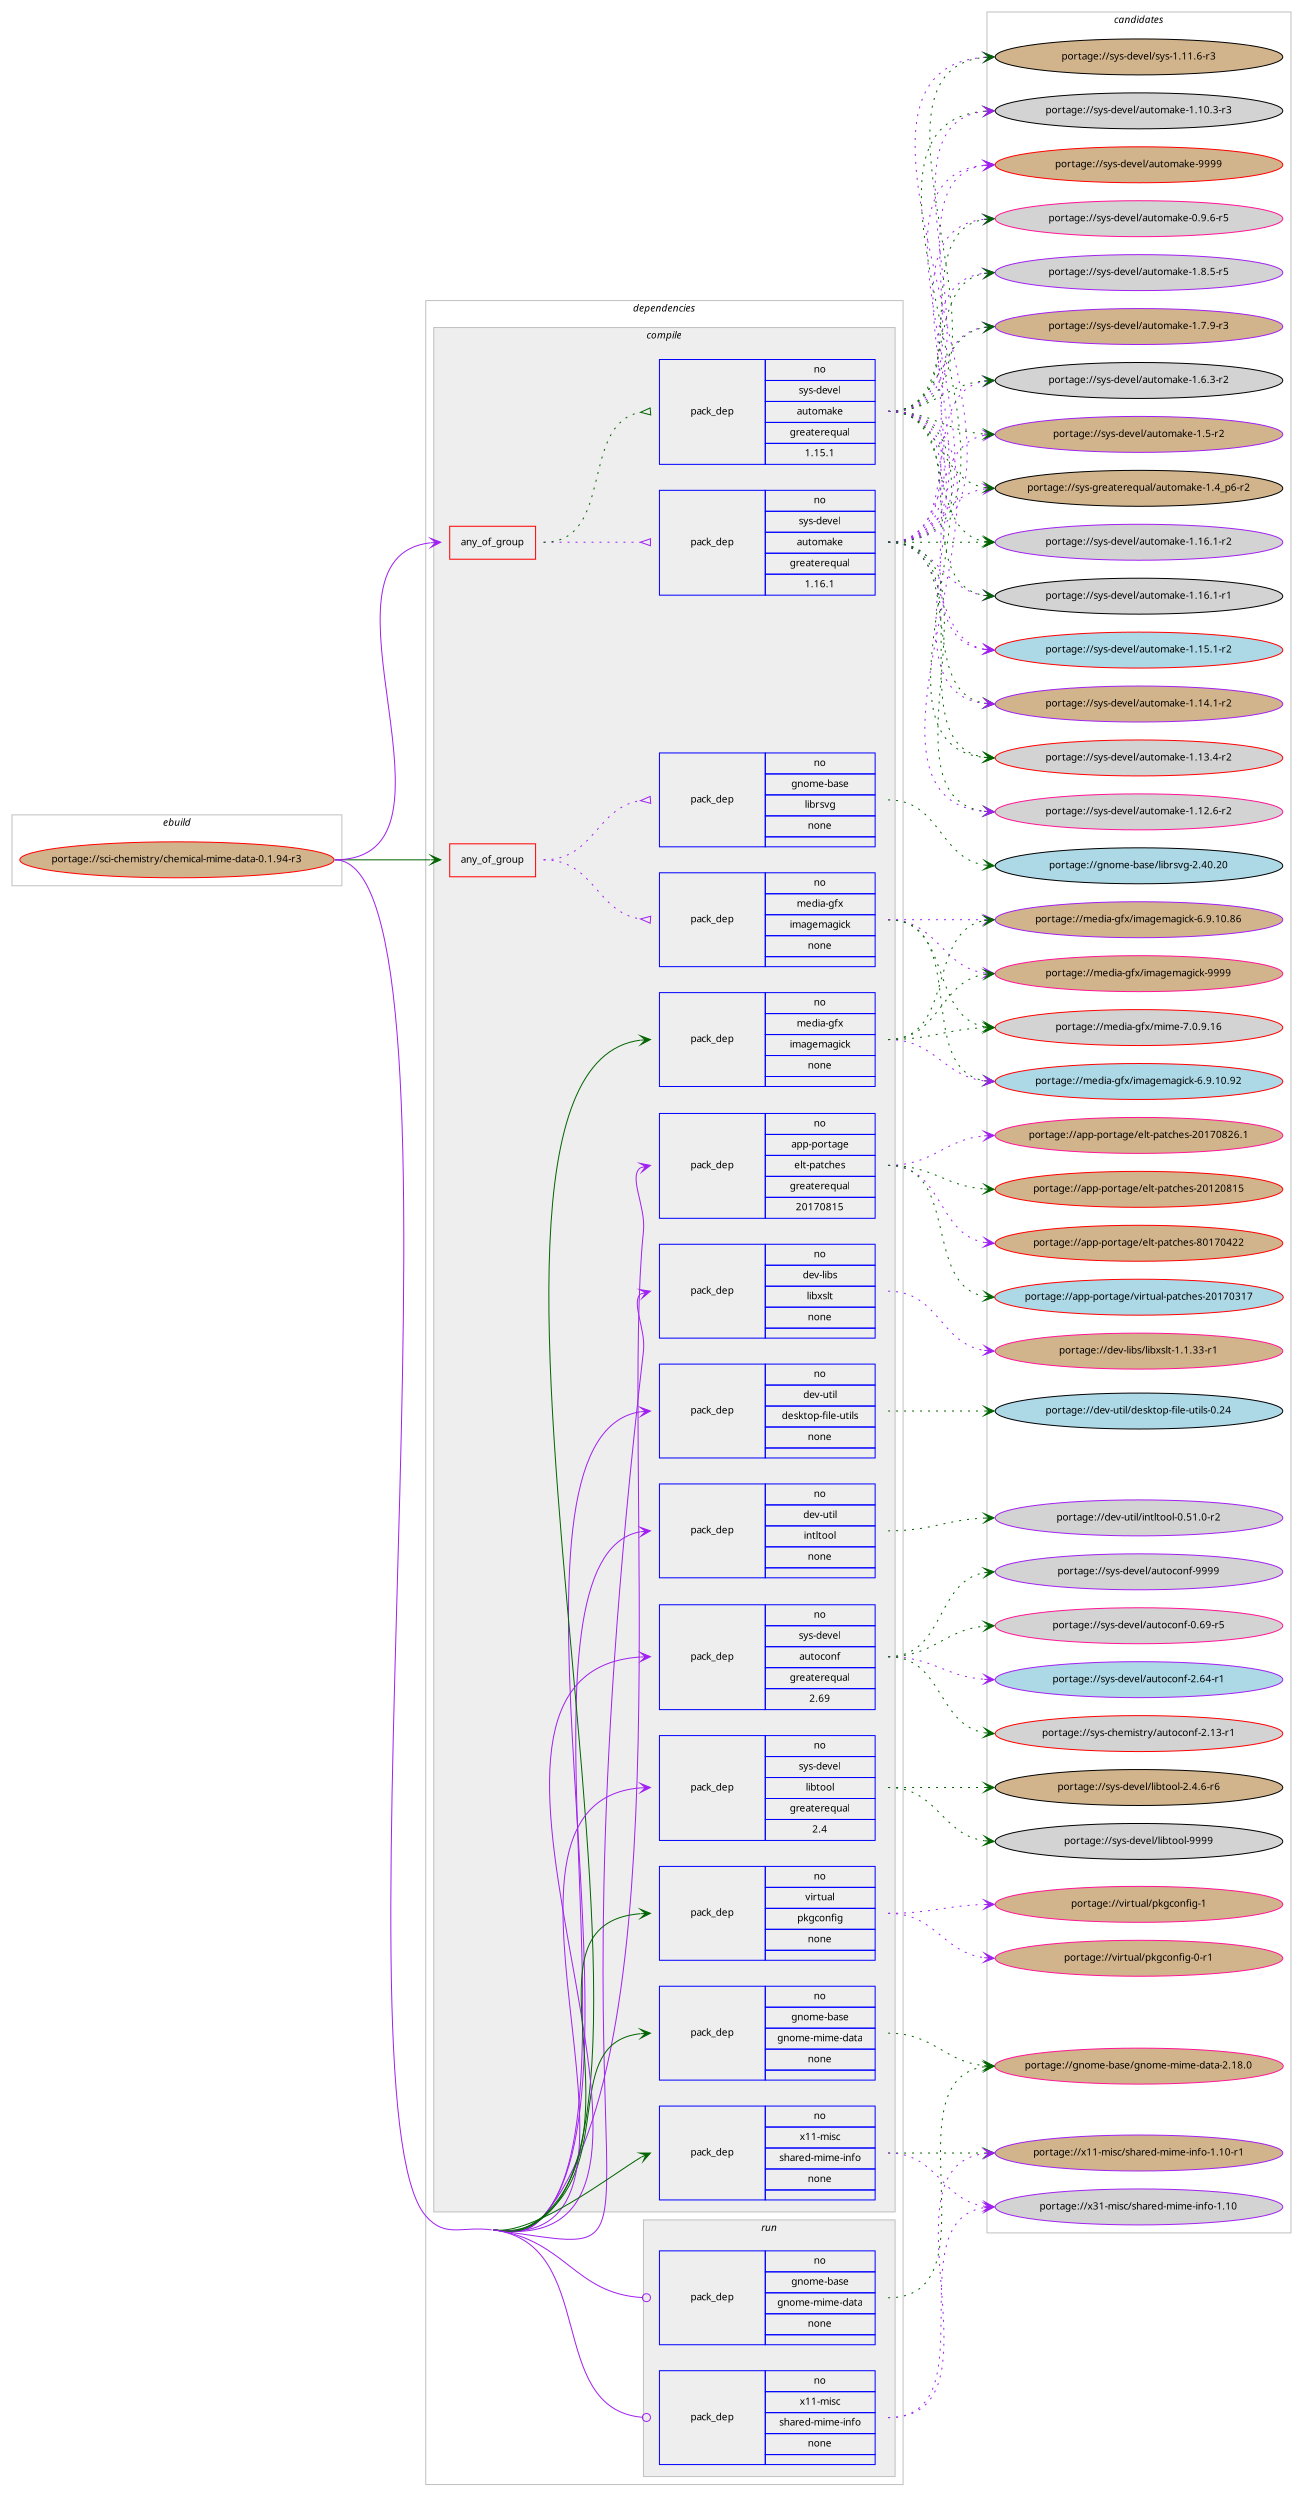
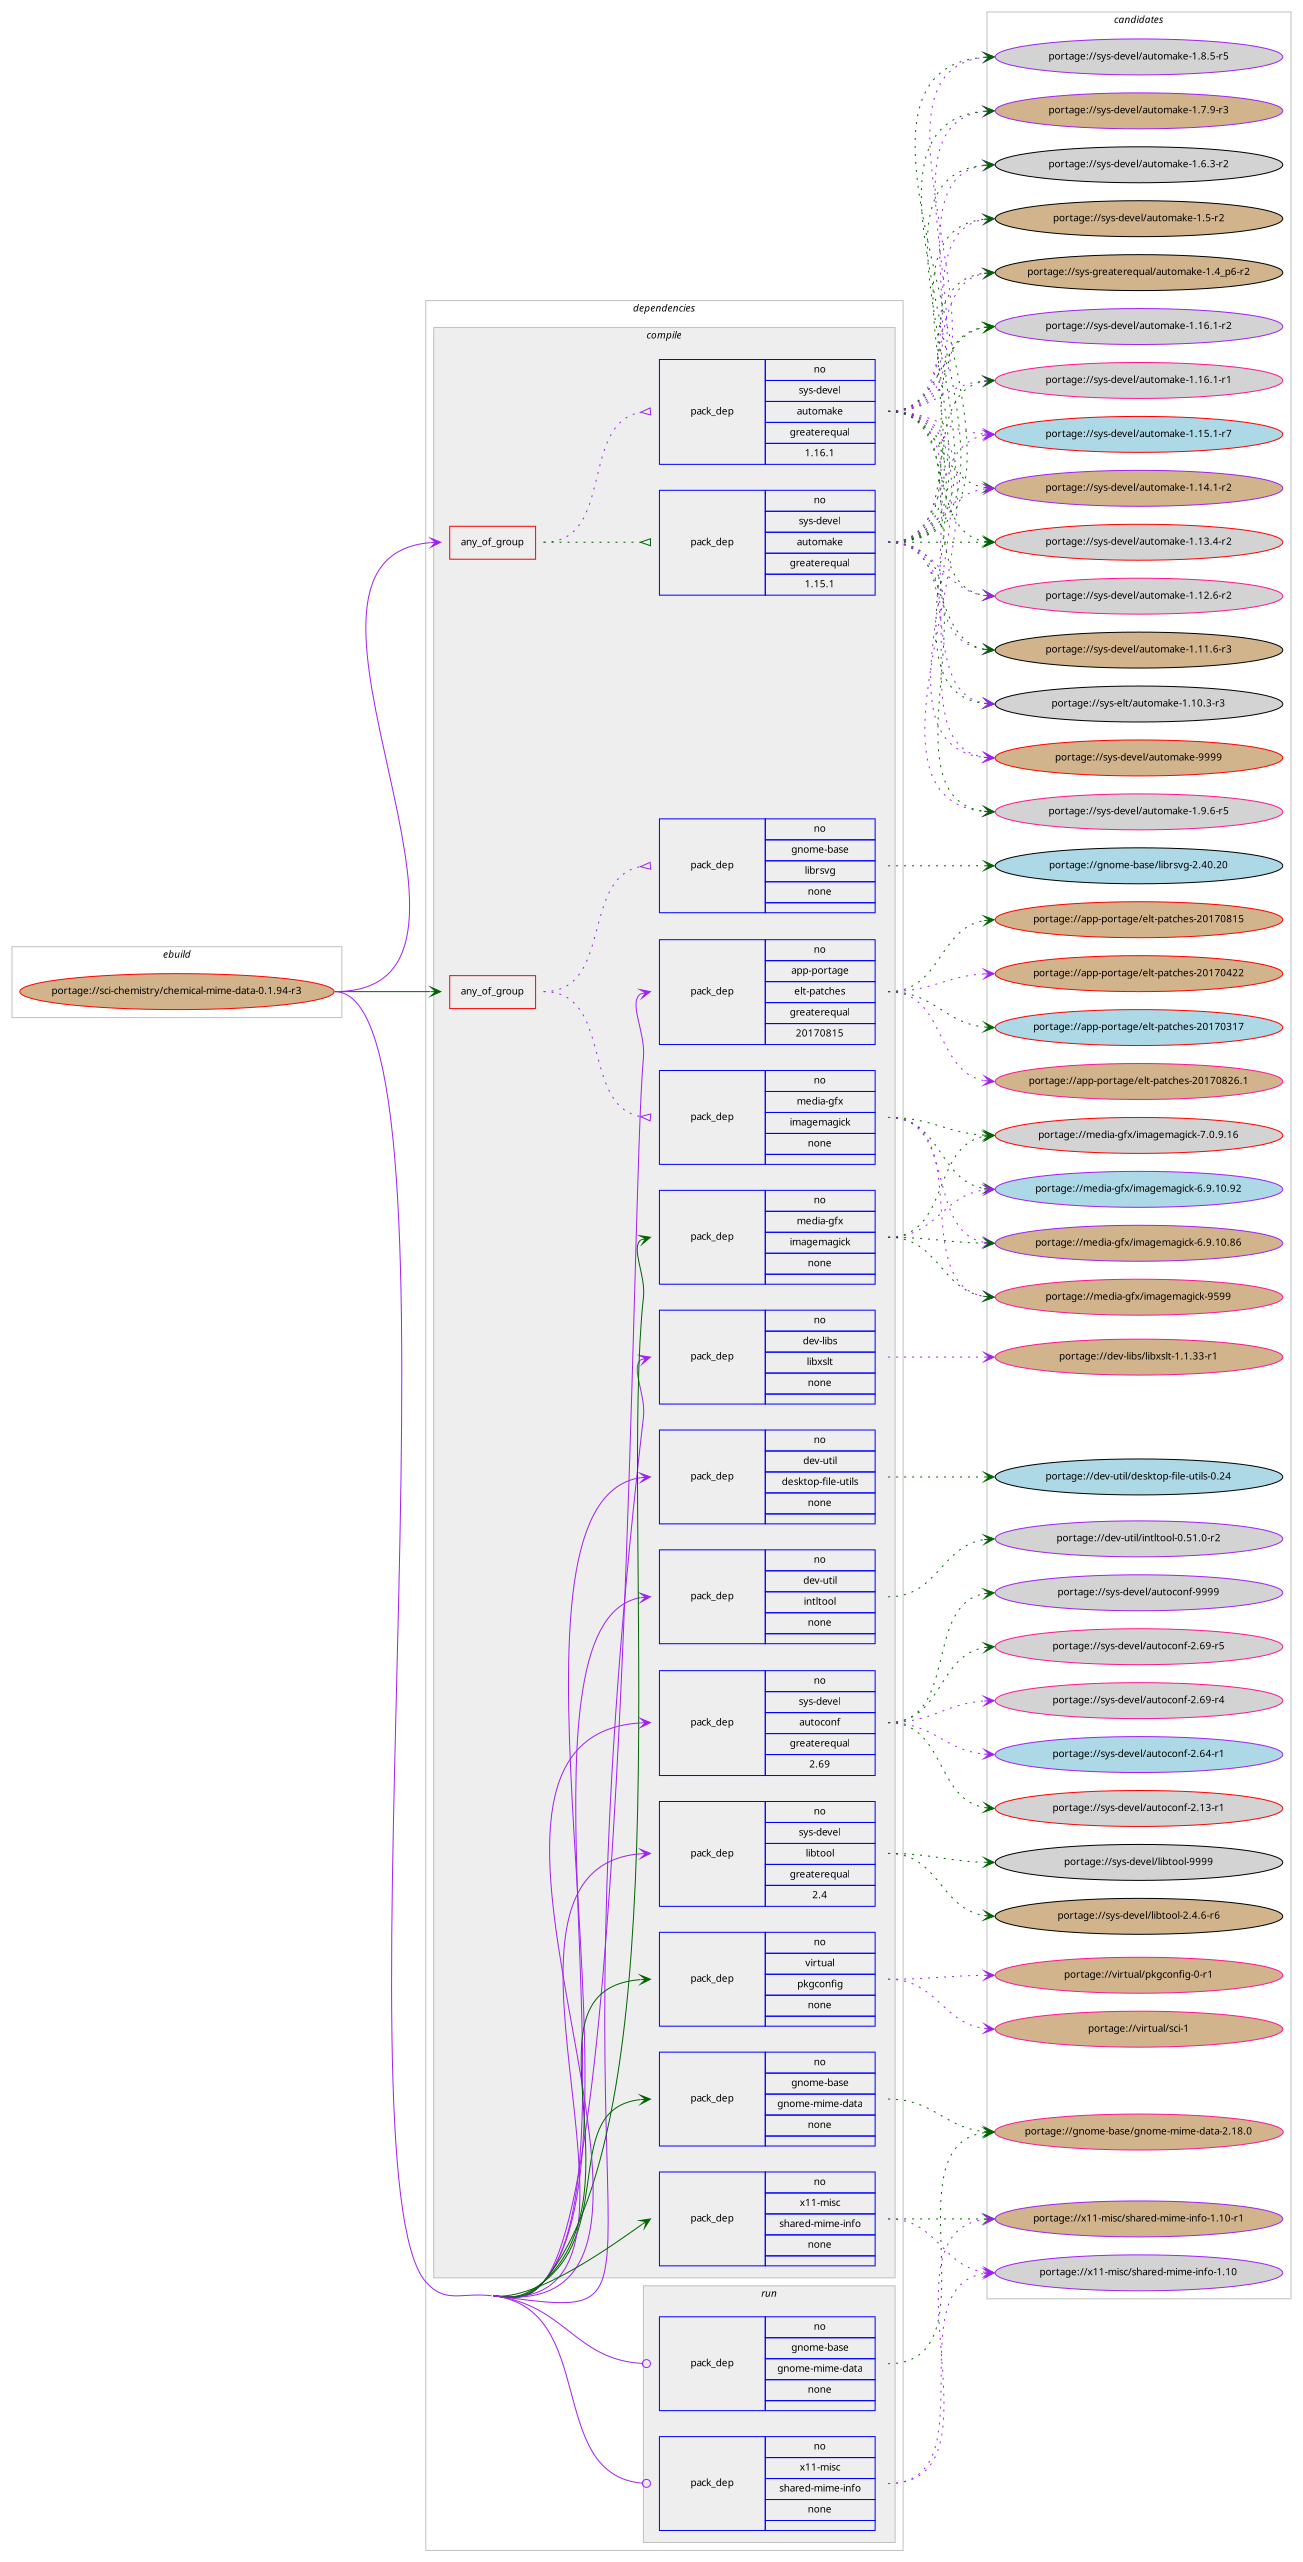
node "portage://sys-devel/sys-1.11.6-r3": label "portage://sys-devel/sys-1.11.6-r3" -> "portage://sys-devel/automake-1.11.6-r3"
node "portage://sys-devel/automake-1.10.3-r3": label "portage://sys-devel/automake-1.10.3-r3" -> "portage://sys-elt/automake-1.10.3-r3"
node "portage://sys-devel/automake-0.9.6-r5": label "portage://sys-devel/automake-0.9.6-r5" -> "portage://sys-devel/automake-1.9.6-r5"
node "portage://sys-devel/automake-1.5-r2": color purple -> black
node "portage://sys-devel/automake-1.16.1-r1": color black -> deeppink
node "portage://sys-devel/automake-1.15.1-r2": label "portage://sys-devel/automake-1.15.1-r2" -> "portage://sys-devel/automake-1.15.1-r7"
node "portage://media-gfx/imagemagick-9999": label "portage://media-gfx/imagemagick-9999" -> "portage://media-gfx/imagemagick-9599"
node "portage://media-gfx/mime-7.0.9.16": label "portage://media-gfx/mime-7.0.9.16" -> "portage://media-gfx/imagemagick-7.0.9.16"
node "portage://media-gfx/imagemagick-6.9.10.92": color red -> purple
node "portage://app-portage/elt-patches-20120815": label "portage://app-portage/elt-patches-20120815" -> "portage://app-portage/elt-patches-20170815"
node "portage://app-portage/elt-patches-80170422": label "portage://app-portage/elt-patches-80170422" -> "portage://app-portage/elt-patches-20170422"
node "portage://app-portage/virtual-patches-20170317": label "portage://app-portage/virtual-patches-20170317" -> "portage://app-portage/elt-patches-20170317"
node "portage://sys-devel/autoconf-0.69-r5": label "portage://sys-devel/autoconf-0.69-r5" -> "portage://sys-devel/autoconf-2.69-r5"
node "portage://sys-devel/autoconf-2.69-r4": added
node "portage://sys-chemistry/autoconf-2.13-r1": label "portage://sys-chemistry/autoconf-2.13-r1" -> "portage://sys-devel/autoconf-2.13-r1"
node "portage://virtual/pkgconfig-1": label "portage://virtual/pkgconfig-1" -> "portage://virtual/sci-1"
node "portage://x31-misc/shared-mime-info-1.10": label "portage://x31-misc/shared-mime-info-1.10" -> "portage://x11-misc/shared-mime-info-1.10"
